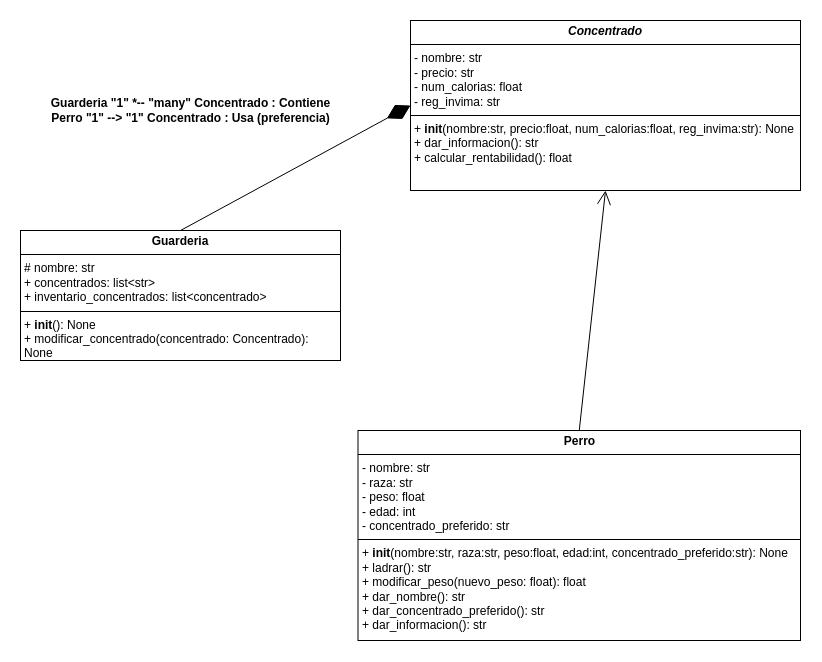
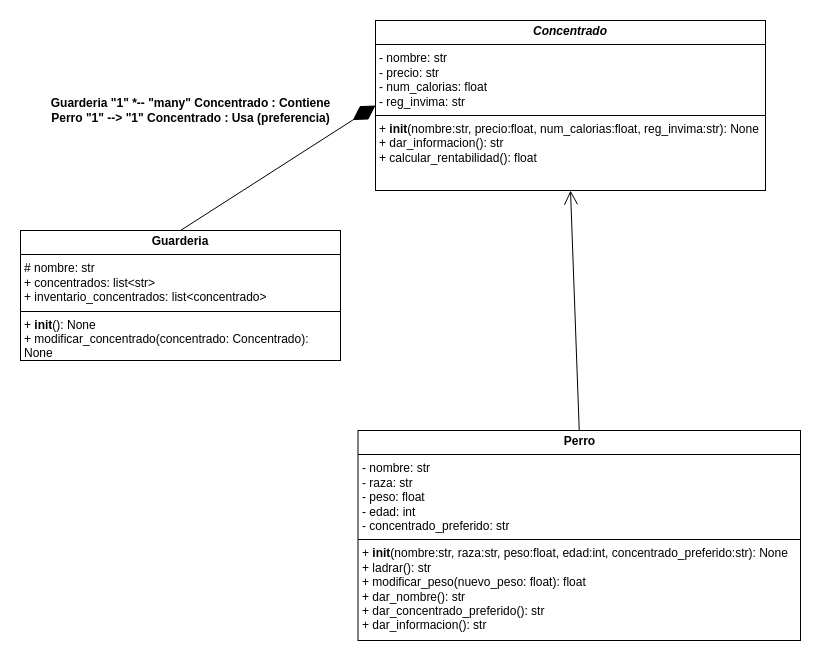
node "Concentrado - nombre: str - precio: str - num_calorias: float - reg_invima: str + init(nombre:str, precio:float, num_calorias:float, reg_invima:str): None + dar_informacion(): str + calcular_rentabilidad(): float": moved (606, 106) -> (571, 106)
